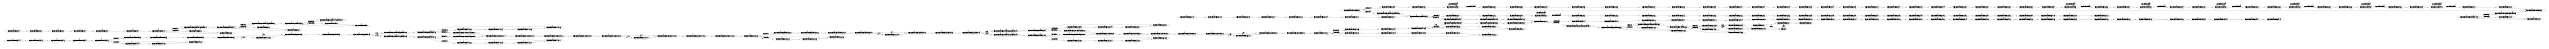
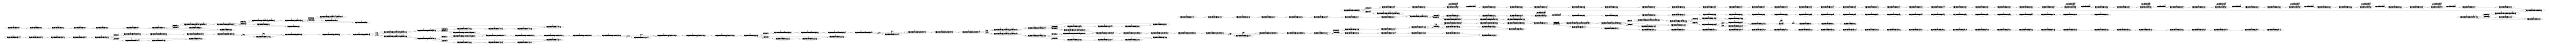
edge "LEGUP_F_main_BB__0_1" -> "LEGUP_0": reversed
